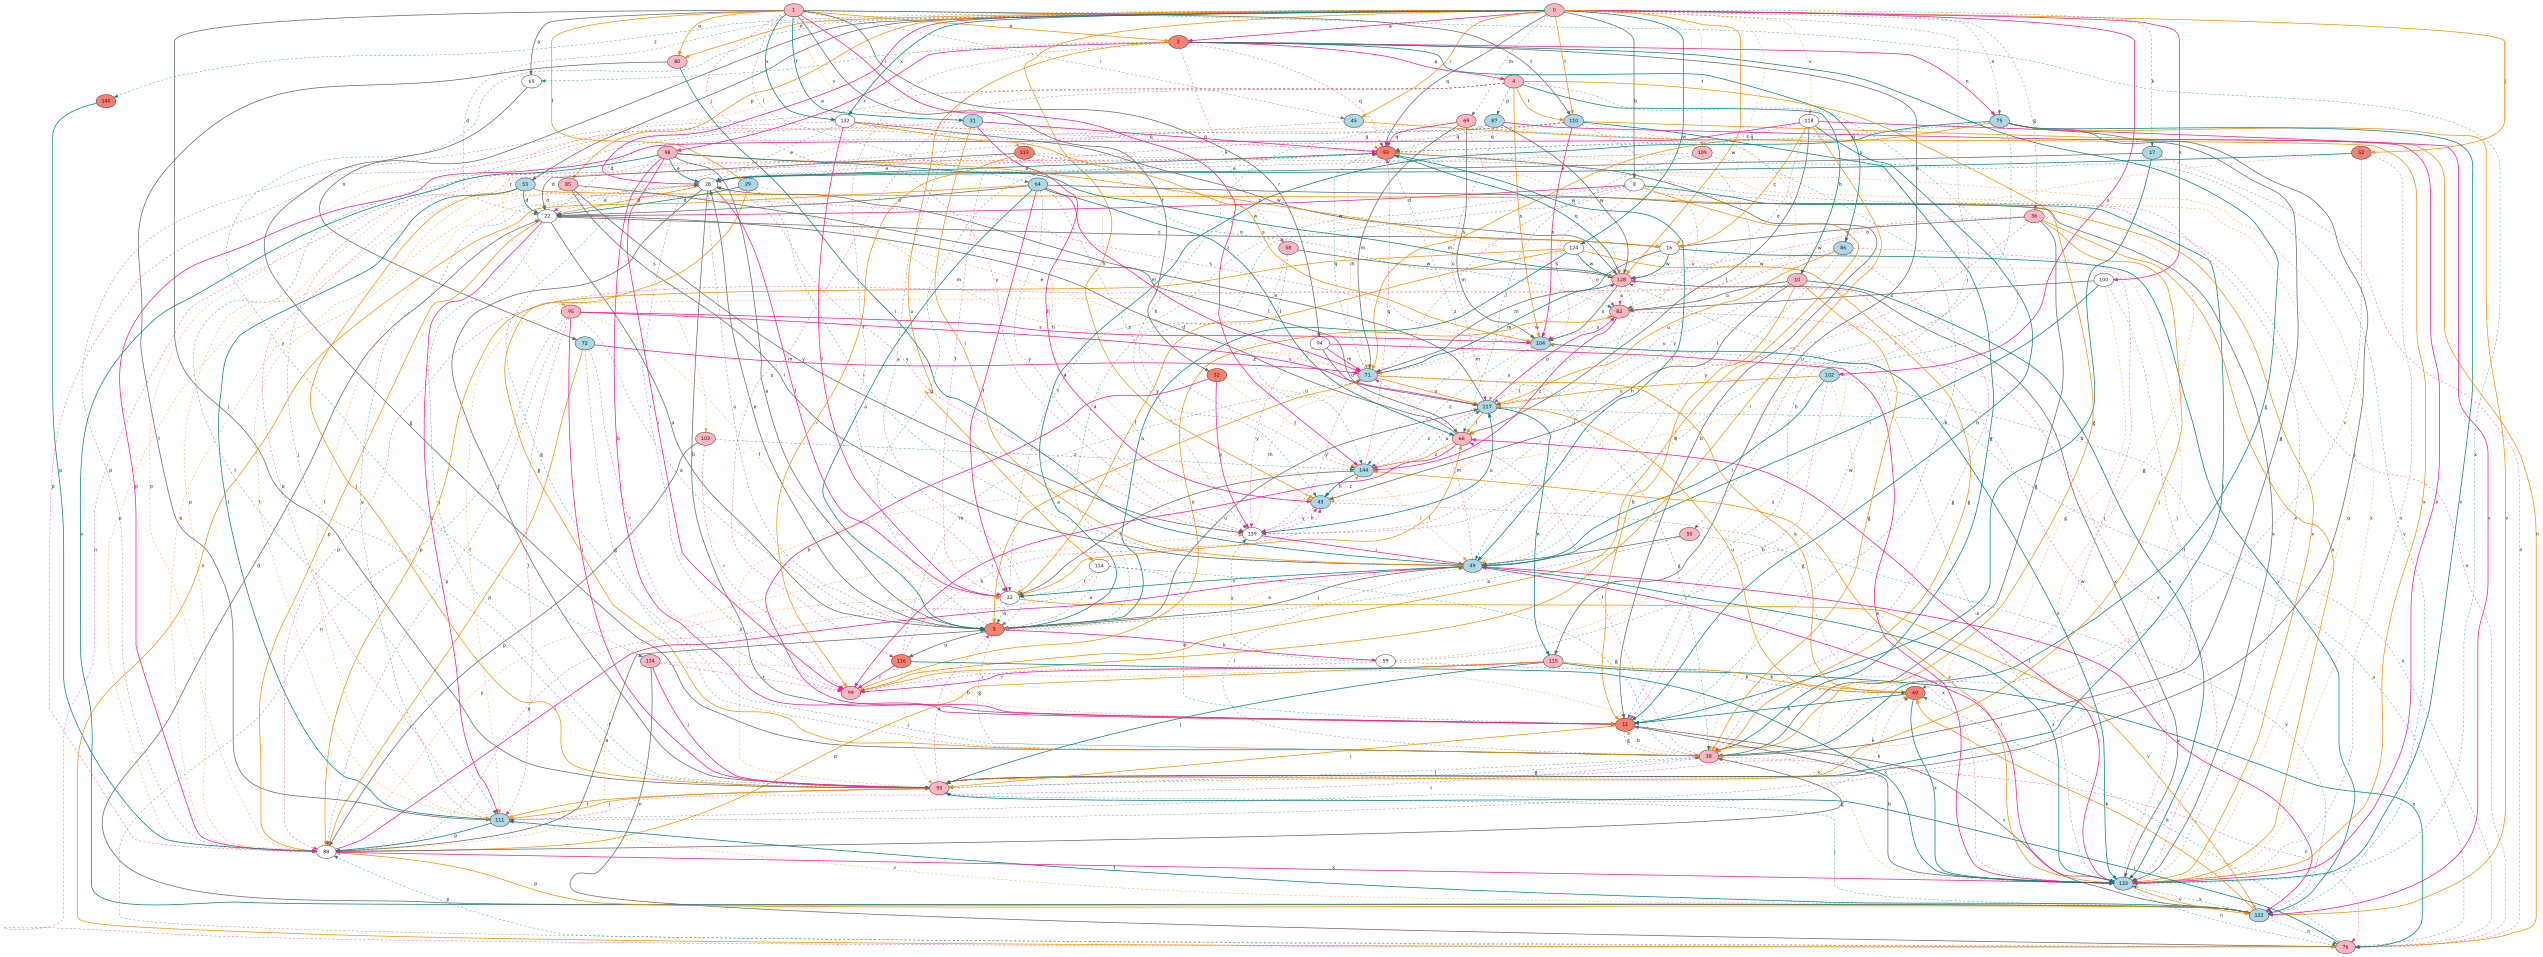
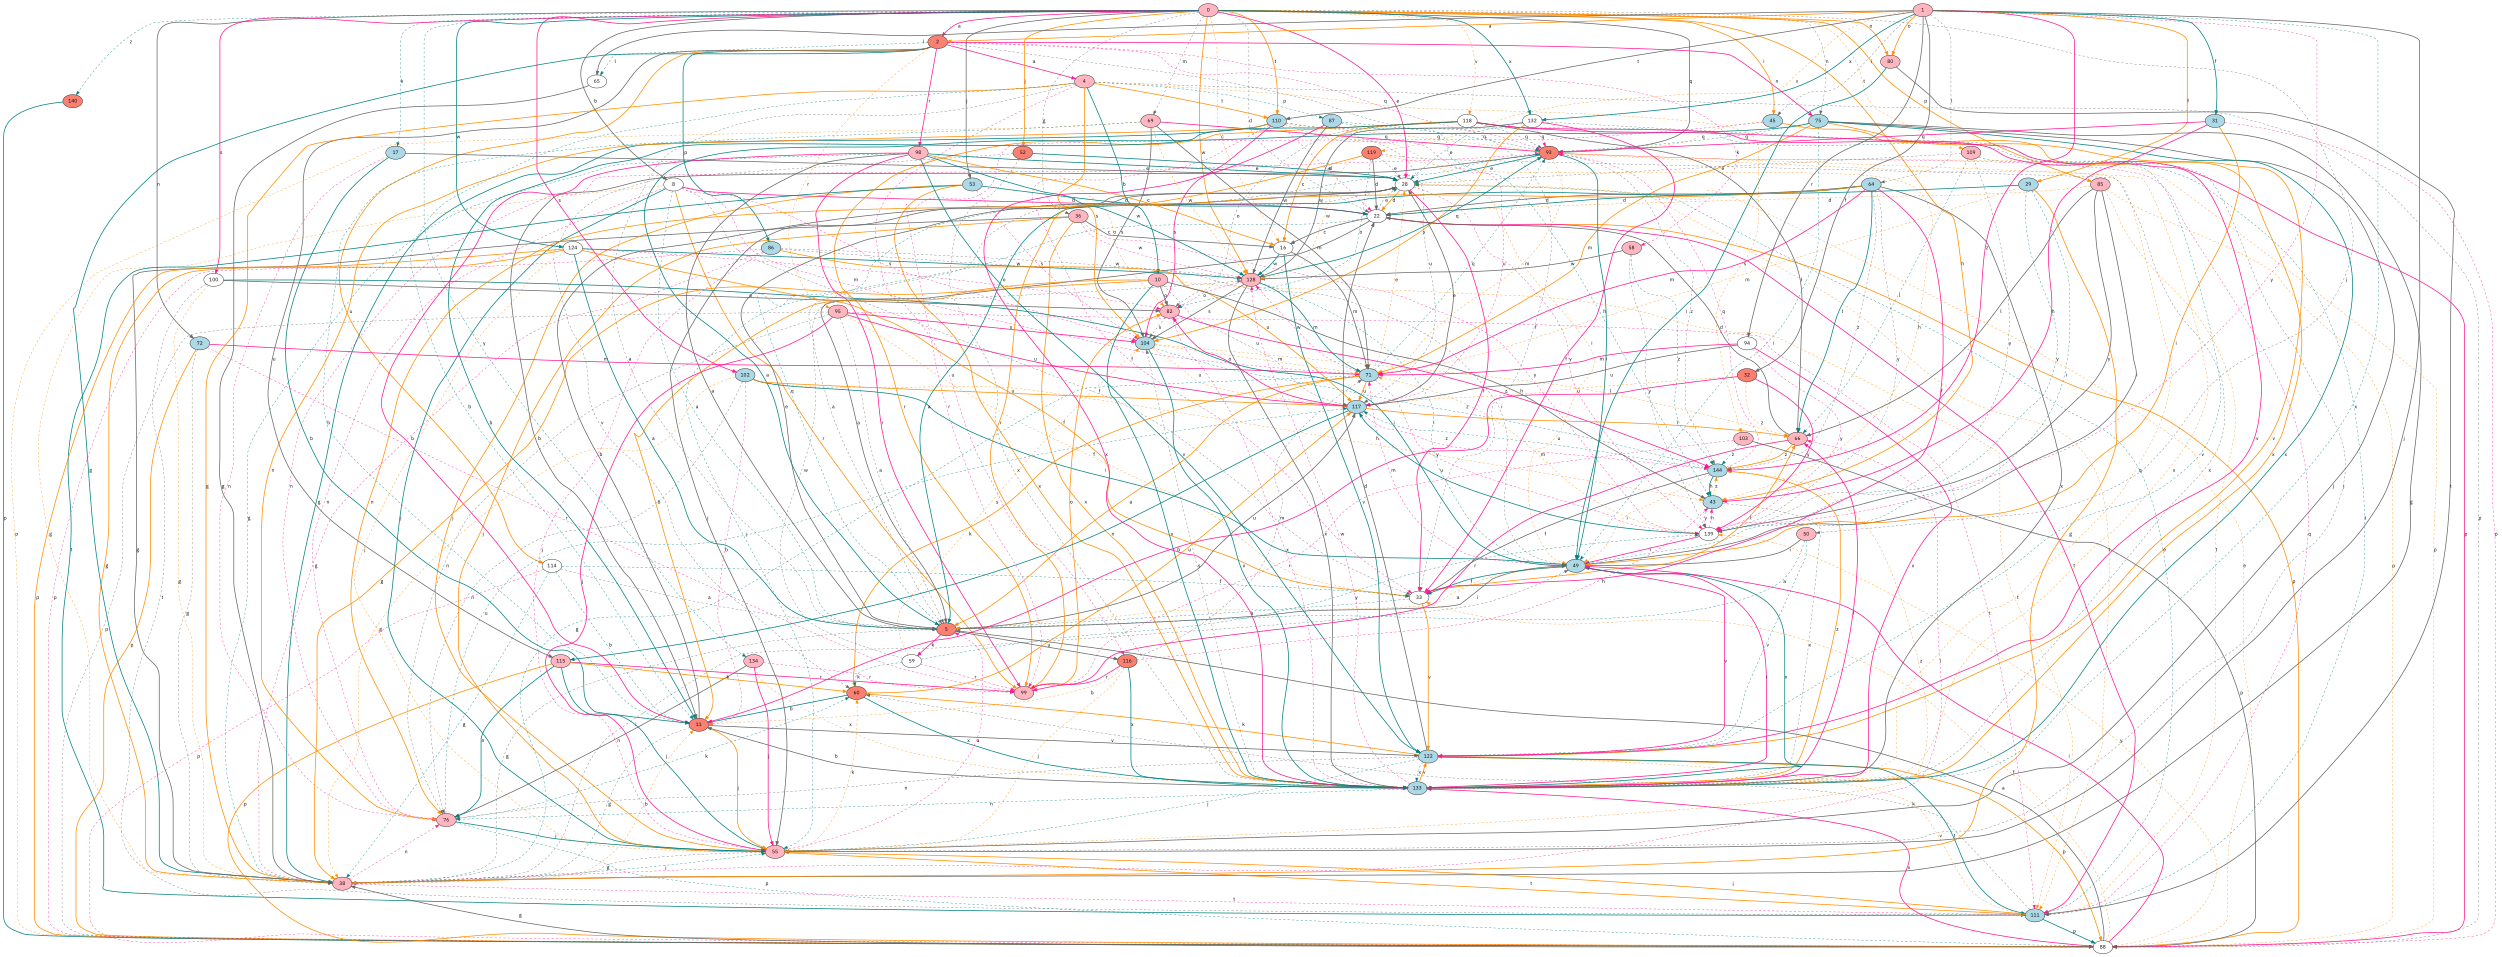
edge "1" -> "65": label "a" -> "l"
edge "45" -> "99": color gray40 -> deeppink
edge "29" -> "139": added, label "y"
edge "28" -> "11": reversed
